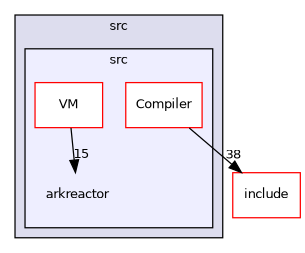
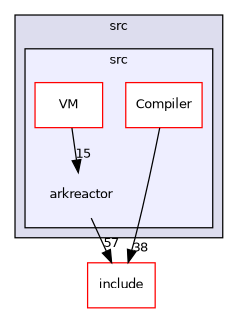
edge "arkreactor" -> "include": added
